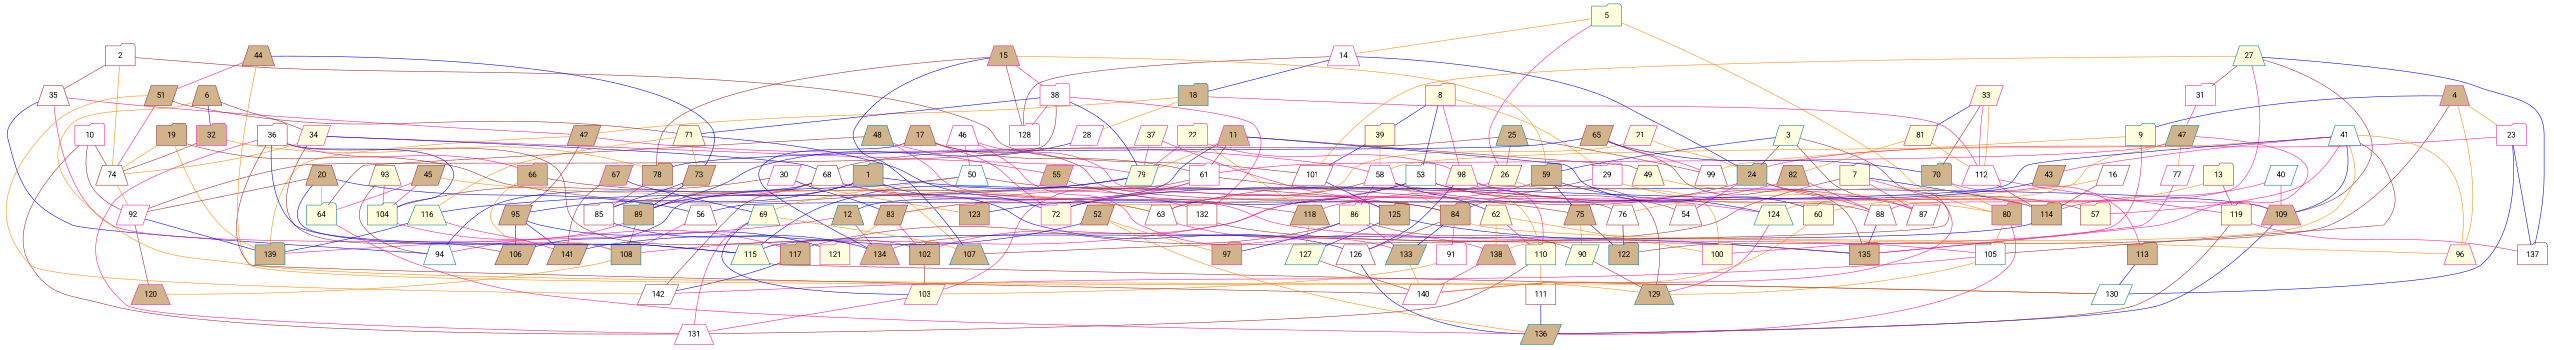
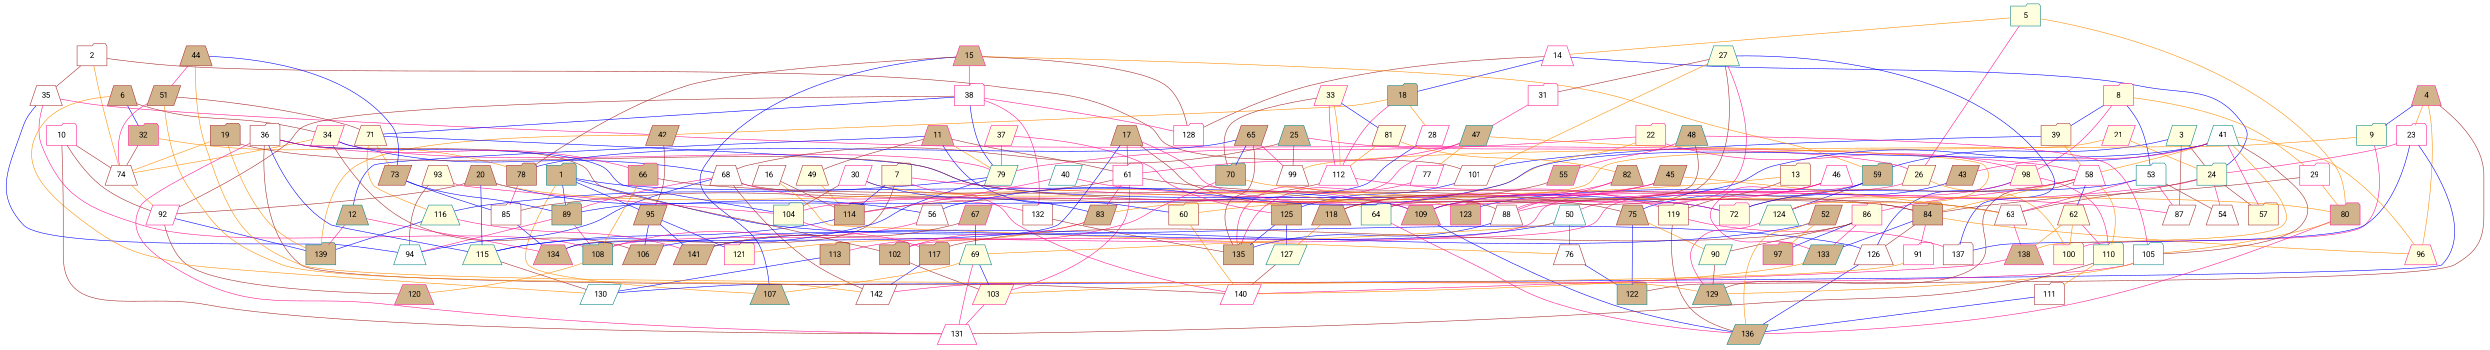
node "24": fillcolor tan -> lightyellow
edge "3" -- "107": removed
